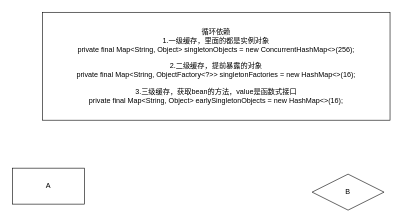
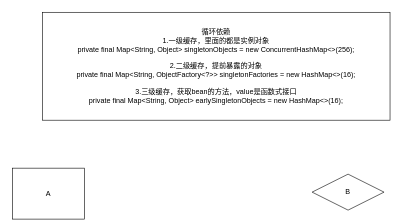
node "A": size 72x36 -> 72x51
